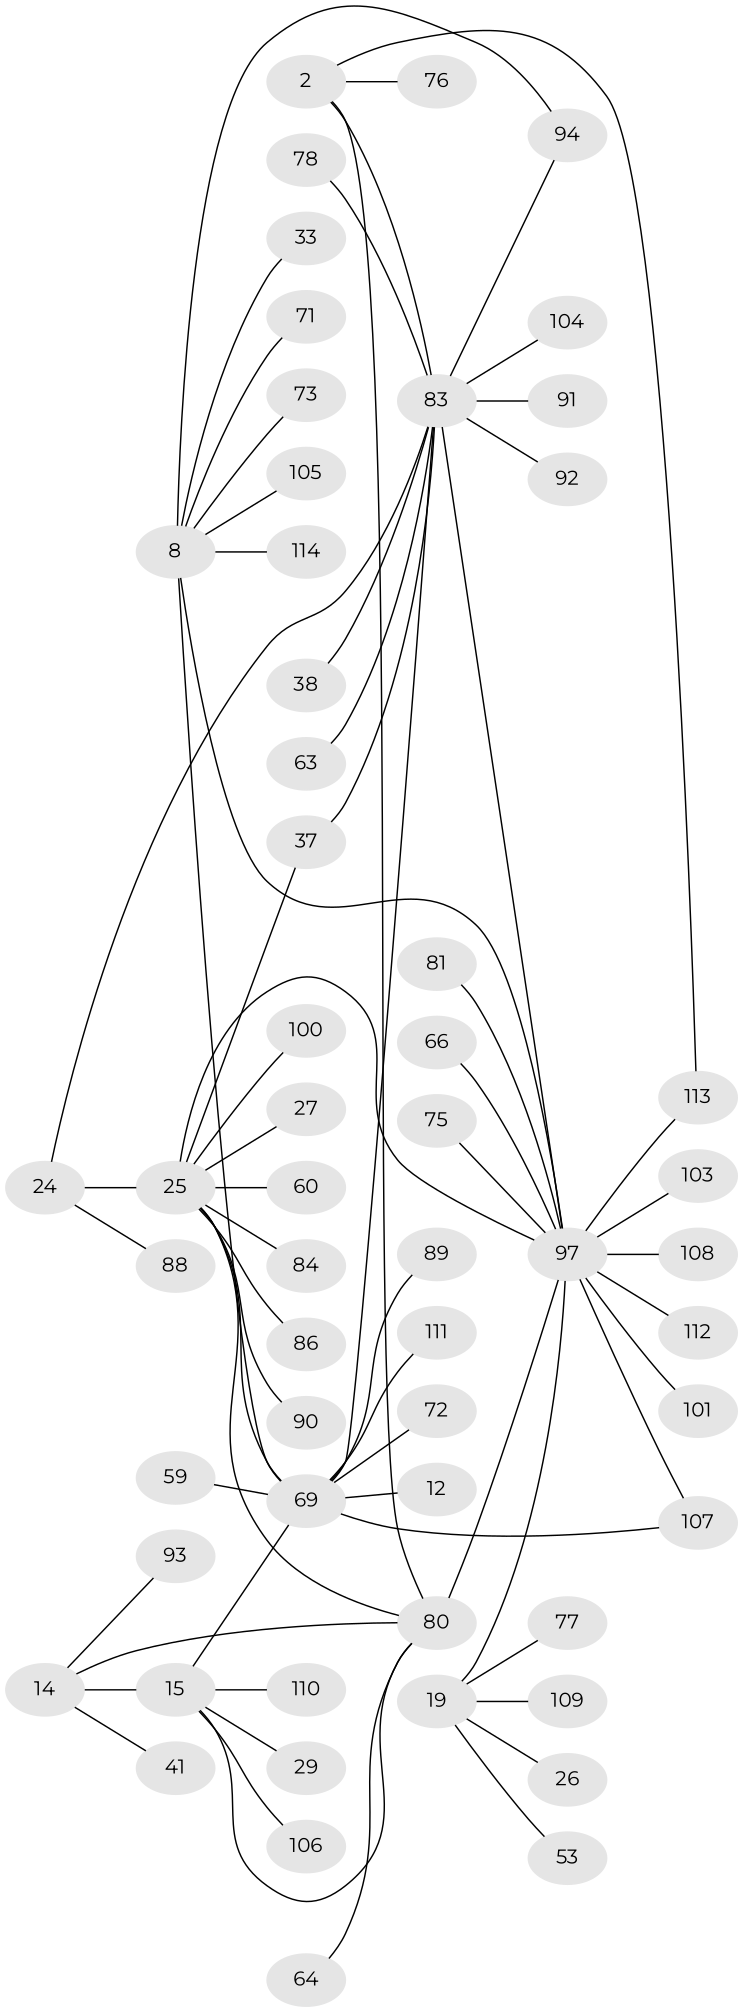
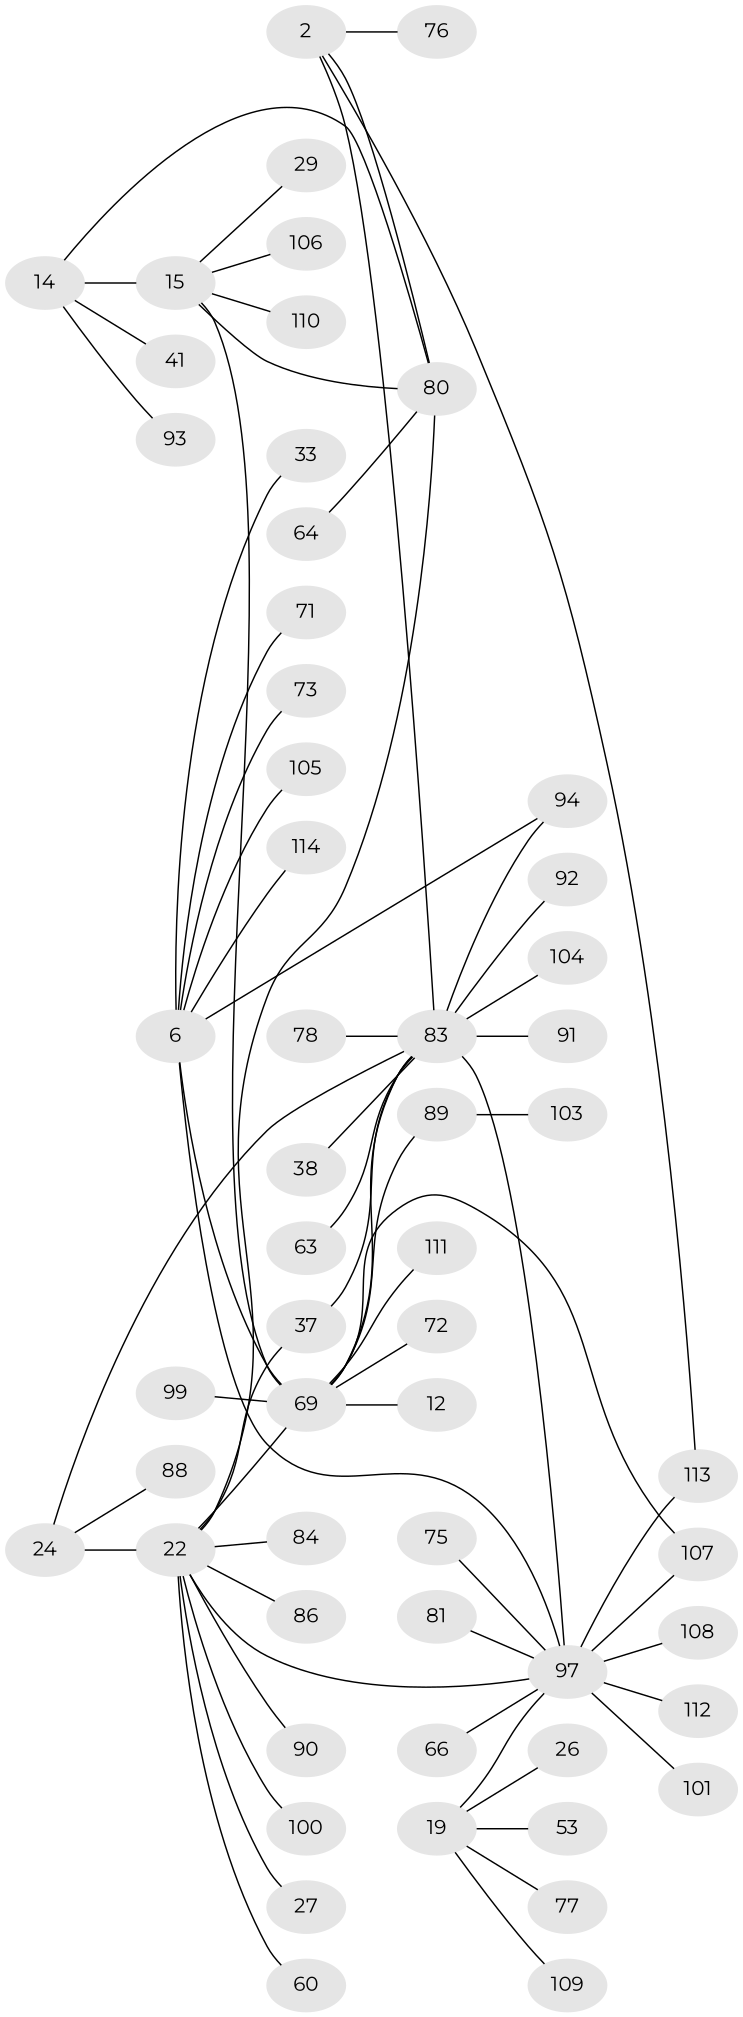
node "8": label "8" -> "6"
node "25": label "25" -> "22"
edge "103" -- "97": now "103" -- "89"
edge "97" -- "80": removed
node "59": label "59" -> "99"
